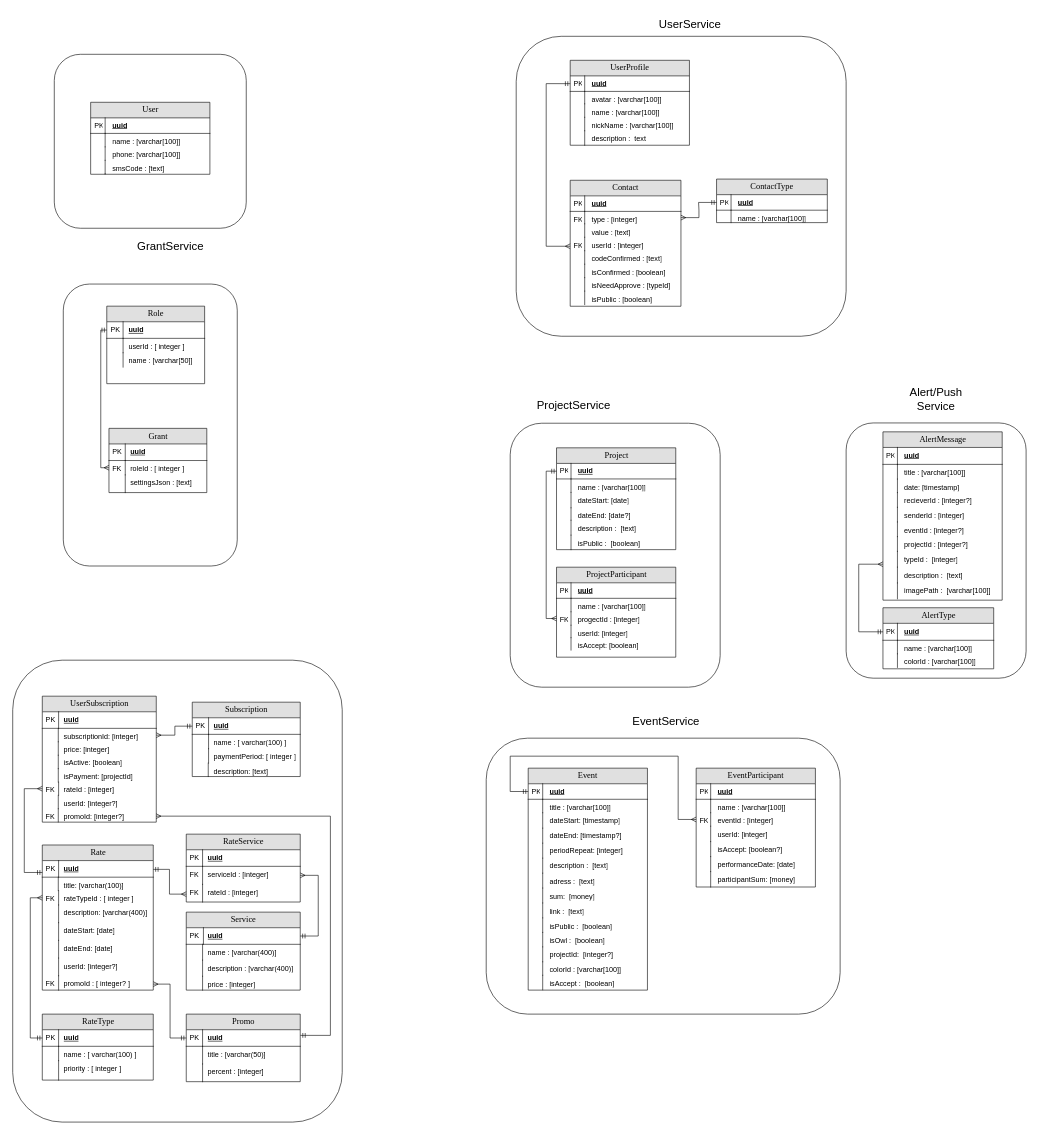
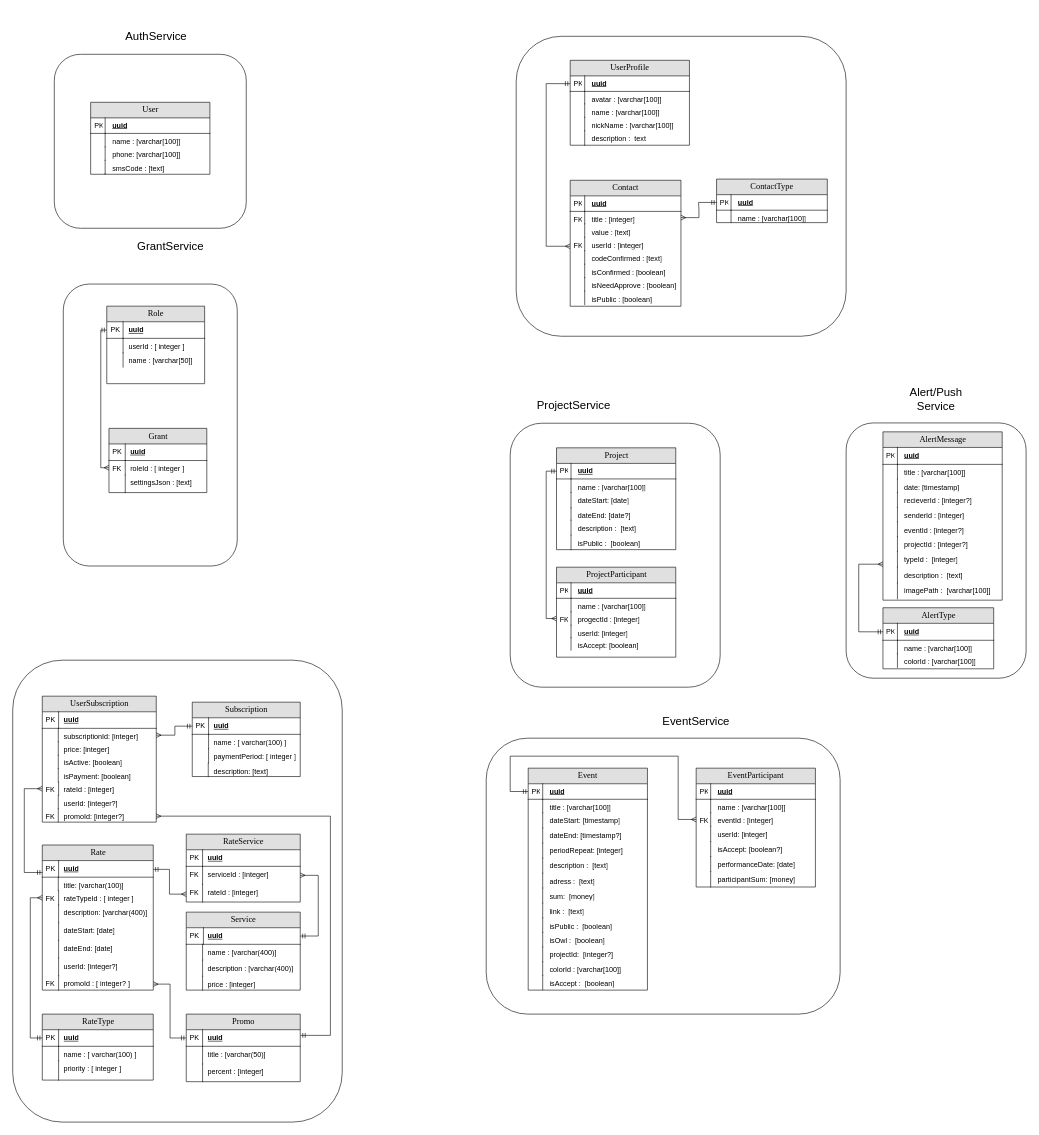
node "UserService": removed
node "AuthService": added
node "type : [integer]": label "type : [integer]" -> "title : [integer]"
node "isNeedApprove : [typeId]": label "isNeedApprove : [typeId]" -> "isNeedApprove : [boolean]"
node "EventService": moved (666, 722) -> (696, 722)
node "isPayment: [projectId]": label "isPayment: [projectId]" -> "isPayment: [boolean]"
